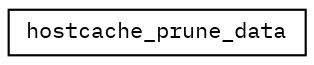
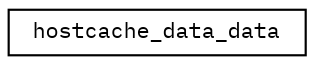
node "hostcache_prune_data": label "hostcache_prune_data" -> "hostcache_data_data"
